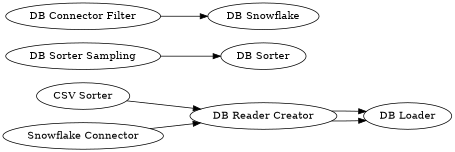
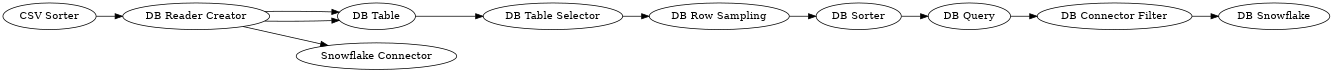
node "DB Table Selector": added
node "DB Query": added
node "DB Sorter Sampling": label "DB Sorter Sampling" -> "DB Row Sampling"
node "DB Loader": label "DB Loader" -> "DB Table"
edge "Snowflake Connector" -> "DB Reader Creator": reversed
